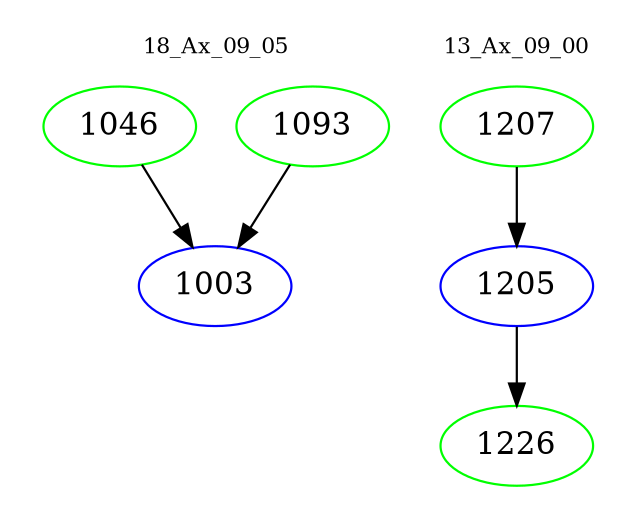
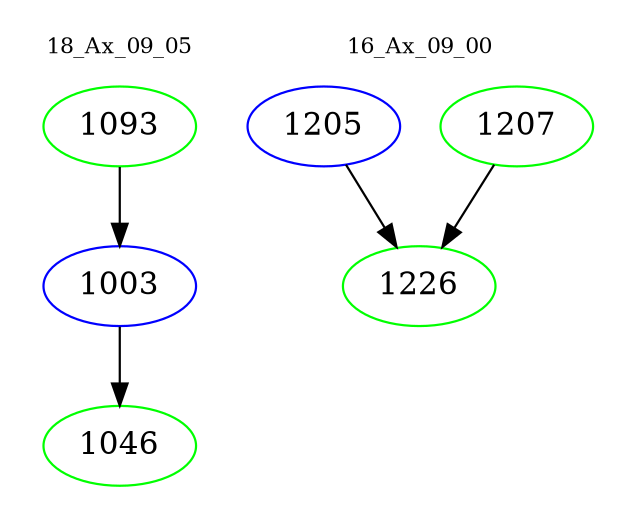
cluster "13_Ax_09_00": label "13_Ax_09_00" -> "16_Ax_09_00"
edge "1207" -> "1205": now "1207" -> "1226"
edge "1046" -> "1003": reversed
